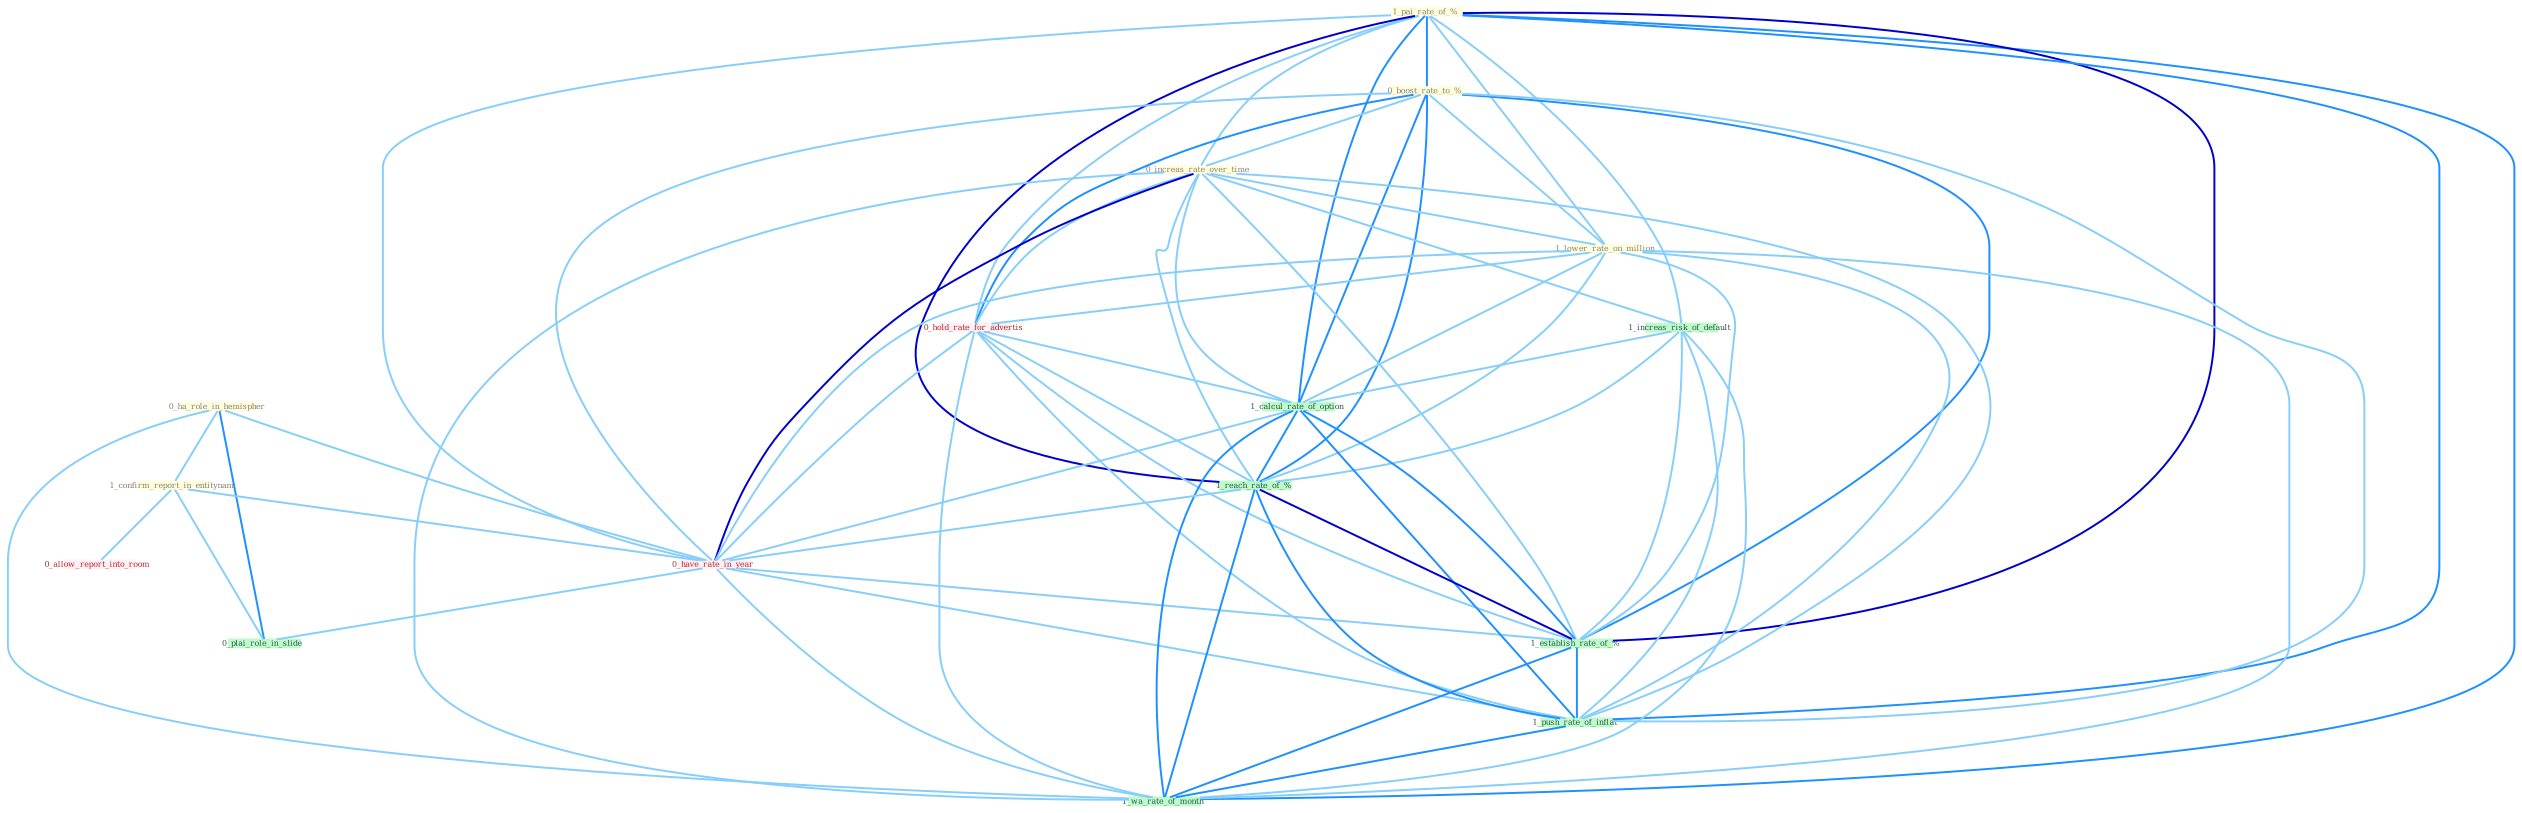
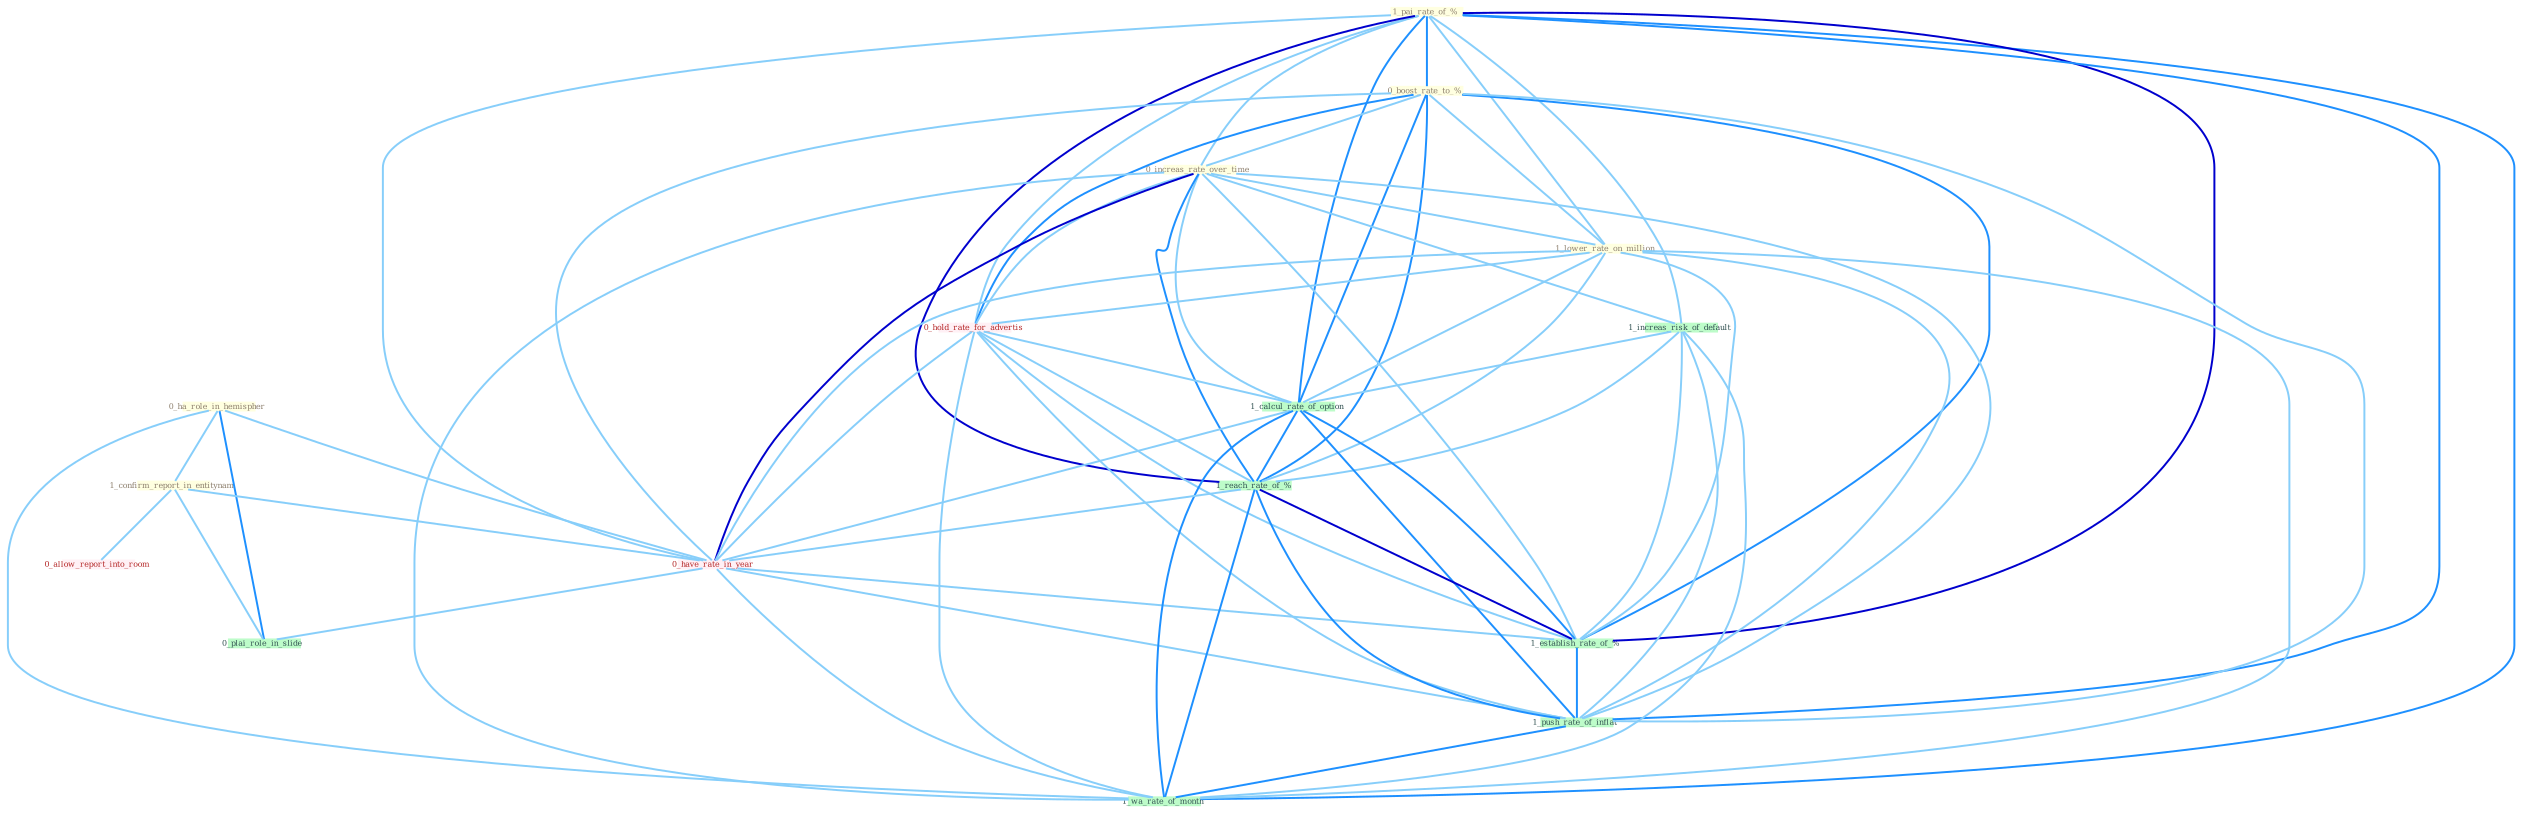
edge "0_increas_rate_over_time" -- "1_reach_rate_of_%": color #87cefa -> #1e90ff
edge "1_establish_rate_of_%" -- "1_wa_rate_of_month": removed
